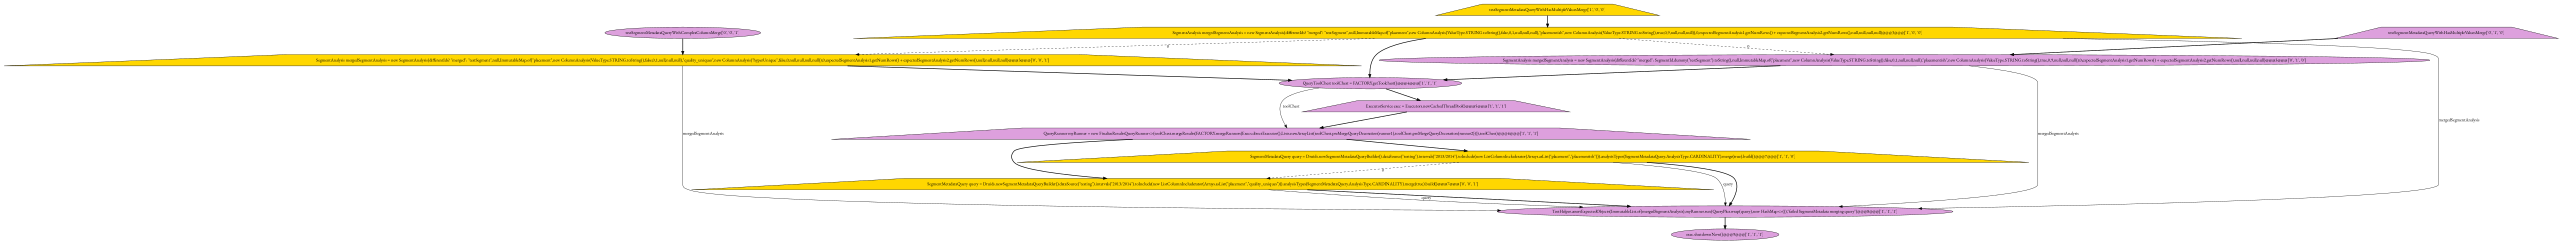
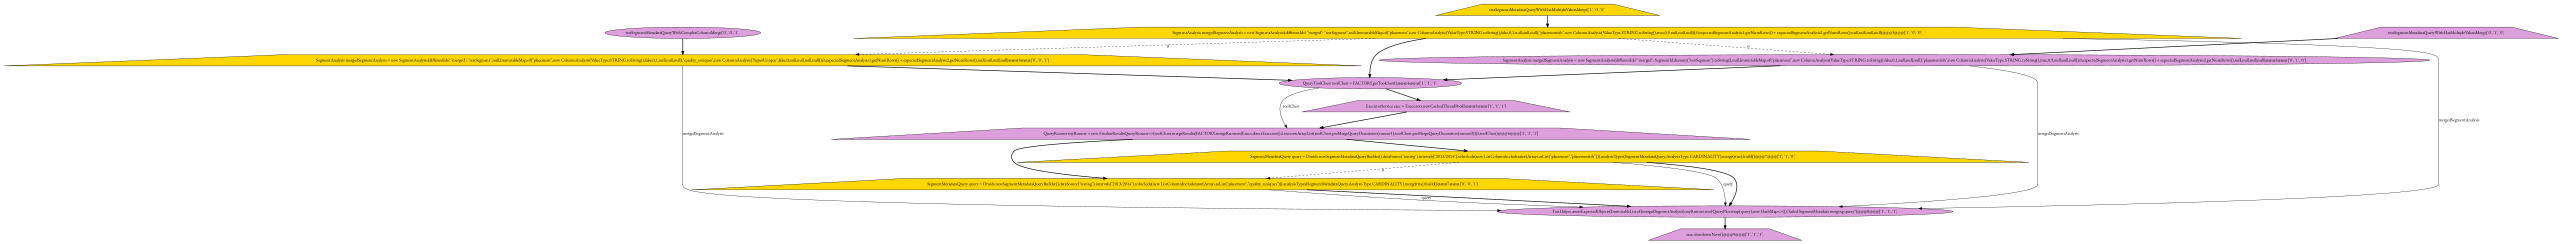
node "exec.shutdownNow()@@@9@@@['1', '1', '1']": shape ellipse -> trapezium
